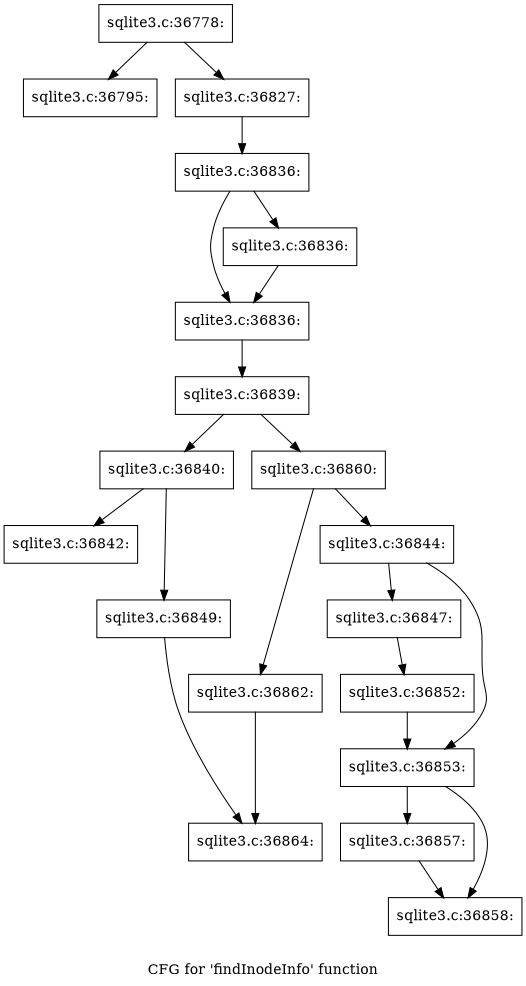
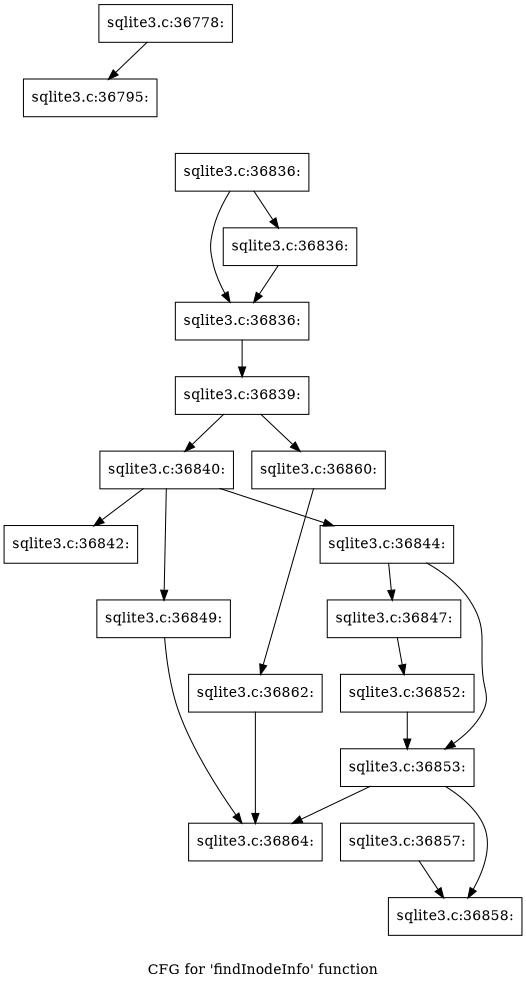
node "sqlite3.c:36827:": removed
edge "sqlite3.c:36860:" -> "sqlite3.c:36844:": now "sqlite3.c:36840:" -> "sqlite3.c:36844:"
edge "sqlite3.c:36853:" -> "sqlite3.c:36857:": now "sqlite3.c:36853:" -> "sqlite3.c:36864:"
